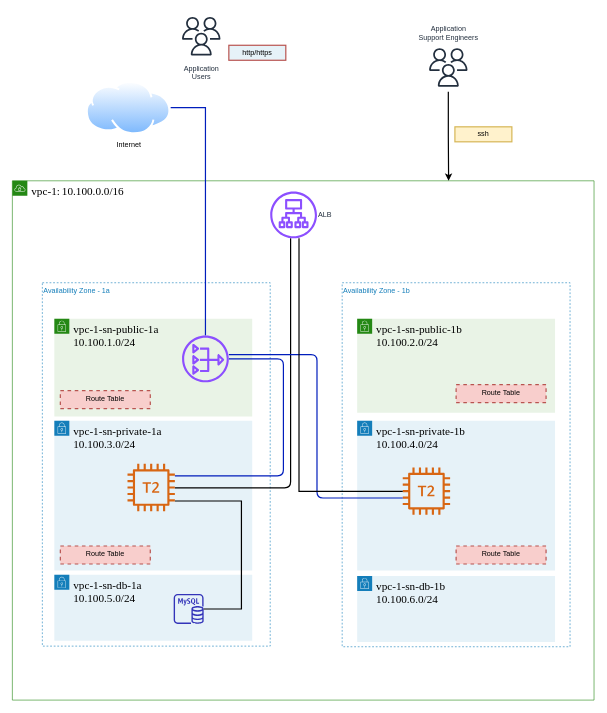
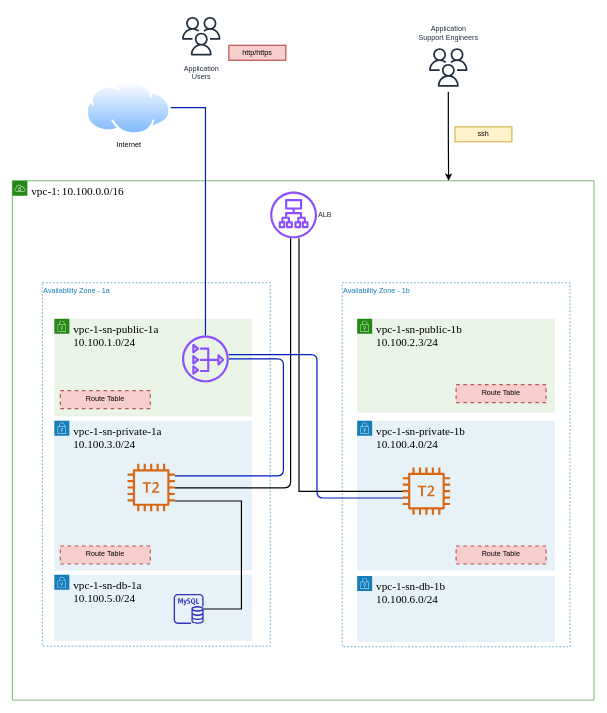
node "http/https": fillcolor #e6f2f8 -> #f8cecc
node "vpc-1-sn-public-1b 10.100.2.0/24": label "vpc-1-sn-public-1b 10.100.2.0/24" -> "vpc-1-sn-public-1b 10.100.2.3/24"
